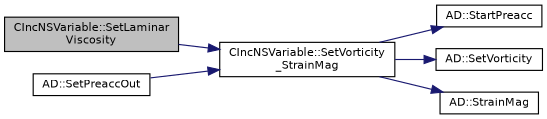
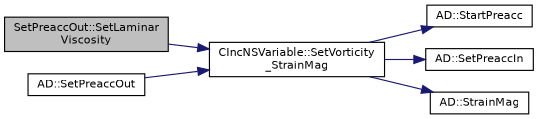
node "CIncNSVariable::SetLaminar Viscosity": label "CIncNSVariable::SetLaminar Viscosity" -> "SetPreaccOut::SetLaminar Viscosity"
node "AD::SetVorticity": label "AD::SetVorticity" -> "AD::SetPreaccIn"
